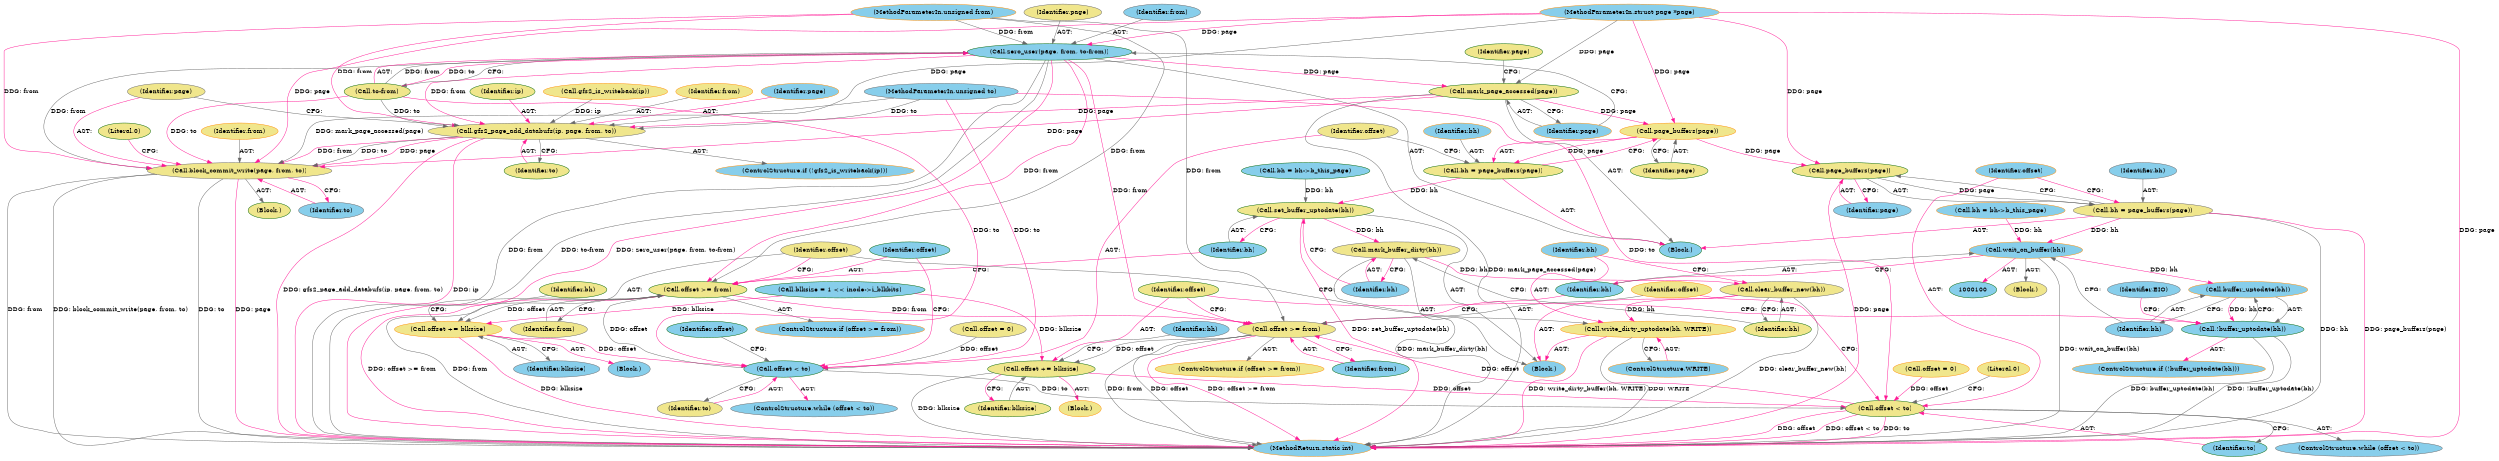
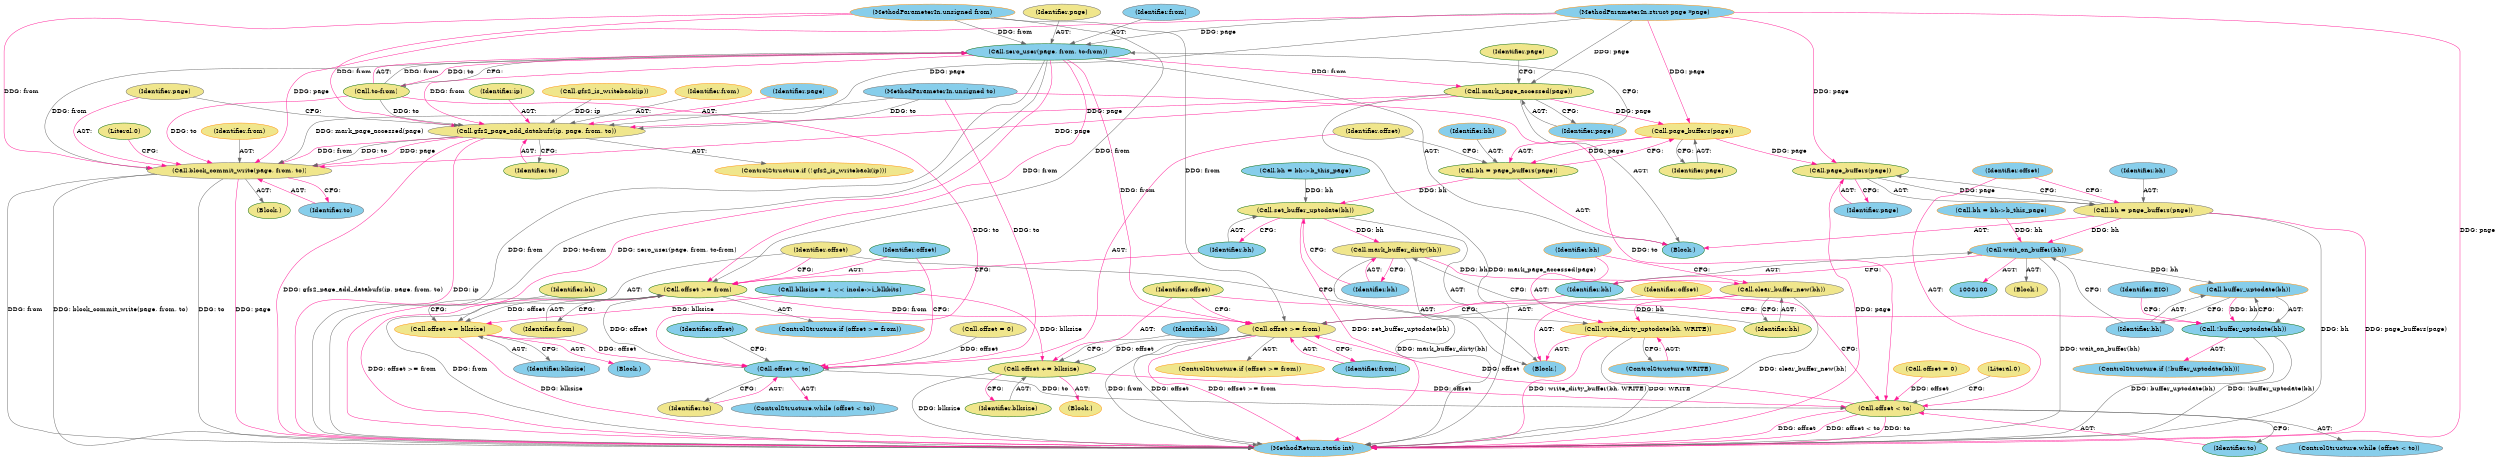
edge "(MethodParameterIn,struct page *page)" -> "(Call,zero_user(page, from, to-from))": color deeppink -> gray40
edge "(Call,zero_user(page, from, to-from))" -> "(Call,mark_page_accessed(page))": label "DDG: page" -> "DDG: from"
node "(ControlStructure,if (!gfs2_is_writeback(ip)))": fillcolor skyblue -> khaki
edge "(Call,wait_on_buffer(bh))" -> "(Call,buffer_uptodate(bh))": color deeppink -> gray40
